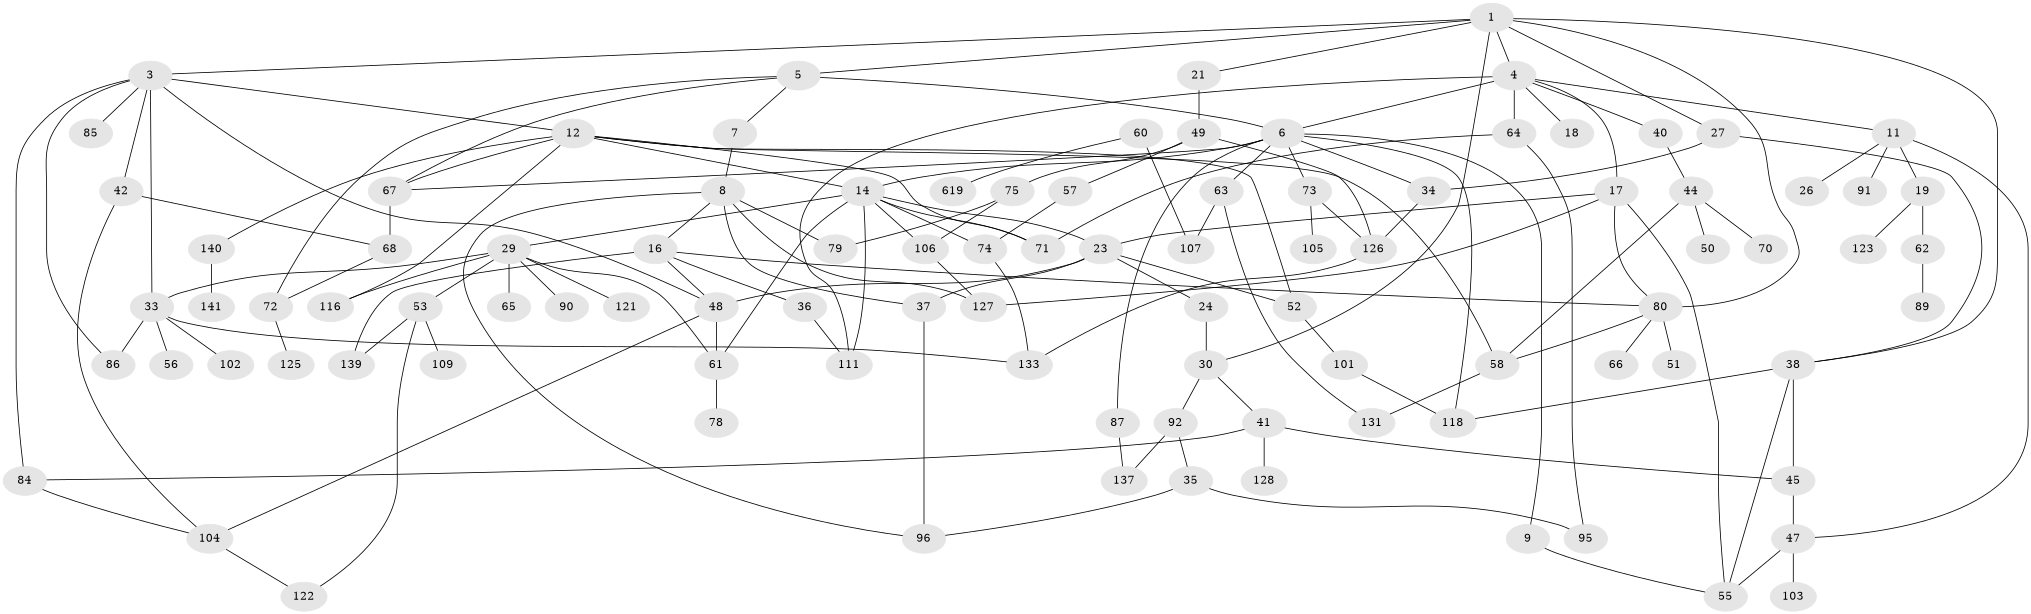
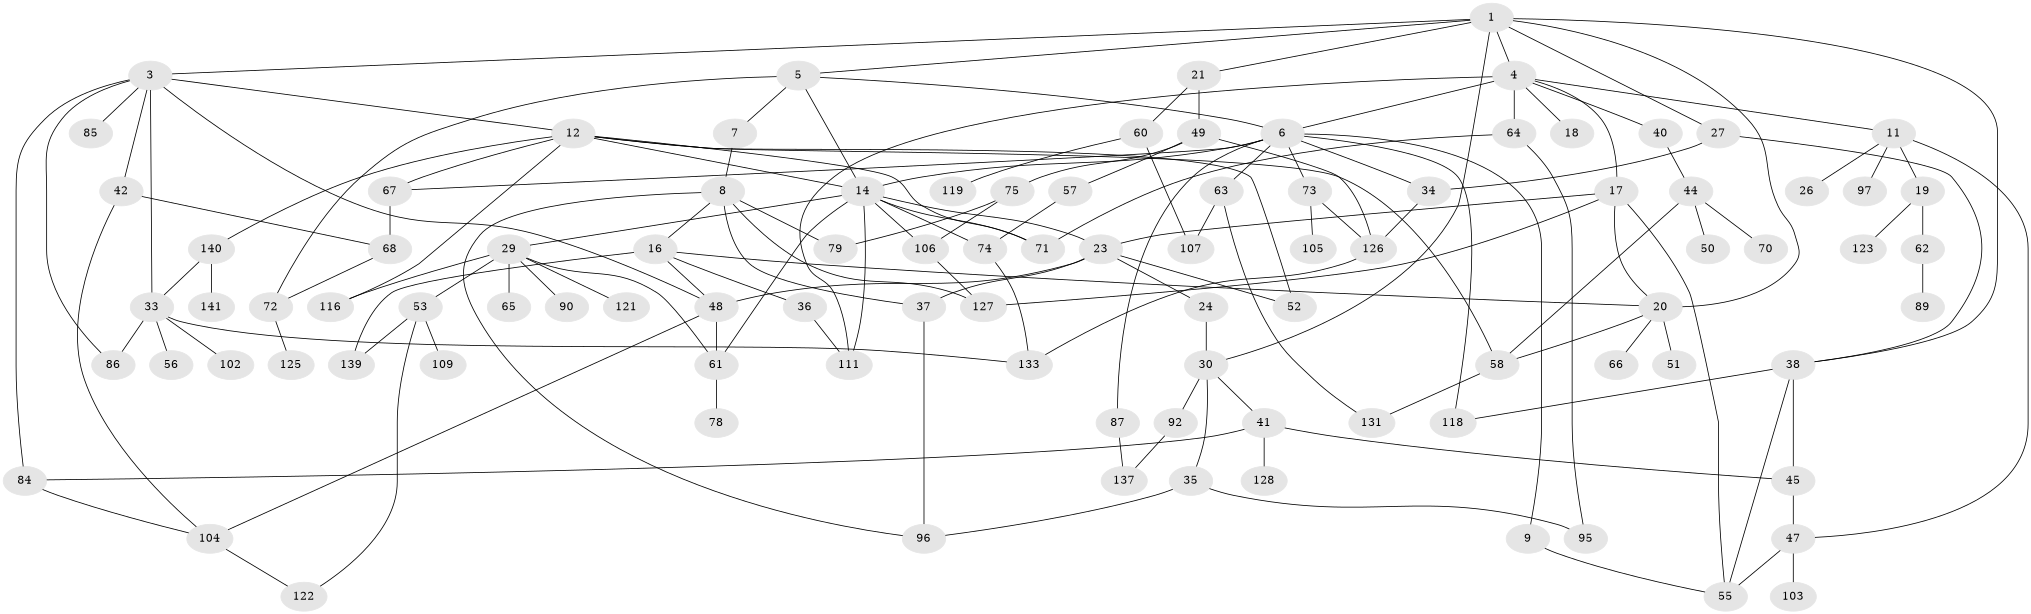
edge "21" -- "60": added
edge "5" -- "67": now "5" -- "14"
node "619": label "619" -> "119"
node "91": label "91" -> "97"
edge "29" -- "33": now "140" -- "33"
node "80": label "80" -> "20"
node "101": removed
edge "92" -- "35": now "30" -- "35"
